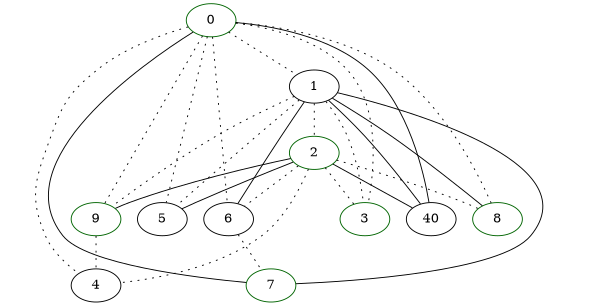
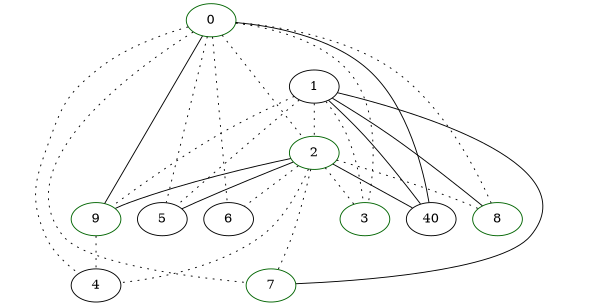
edge "0" -- "1": now "0" -- "2"
edge "0" -- "9": style dotted -> solid
edge "1" -- "6": removed
edge "0" -- "7": style solid -> dotted
edge "6" -- "7": now "2" -- "7"
